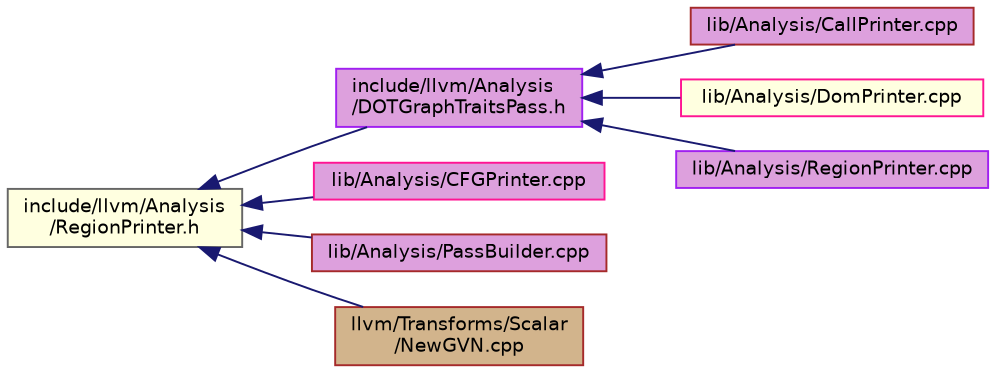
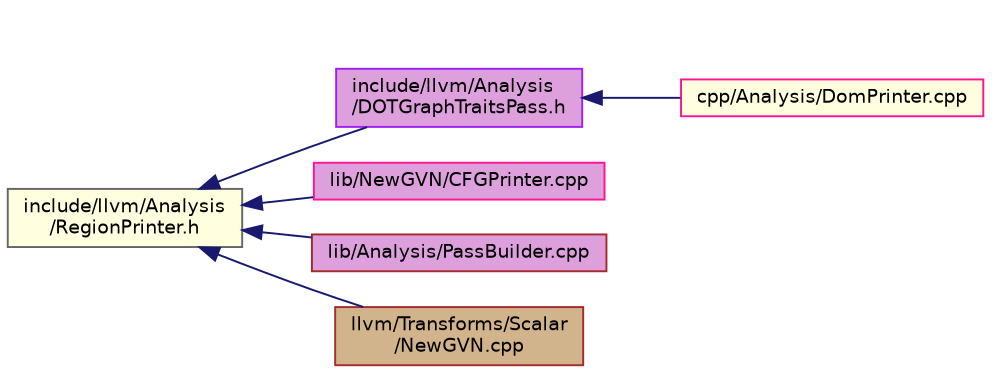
node "lib/Analysis/CallPrinter.cpp": removed
node "lib/Analysis/DomPrinter.cpp": label "lib/Analysis/DomPrinter.cpp" -> "cpp/Analysis/DomPrinter.cpp"
node "lib/Analysis/RegionPrinter.cpp": removed
node "lib/Analysis/CFGPrinter.cpp": label "lib/Analysis/CFGPrinter.cpp" -> "lib/NewGVN/CFGPrinter.cpp"
